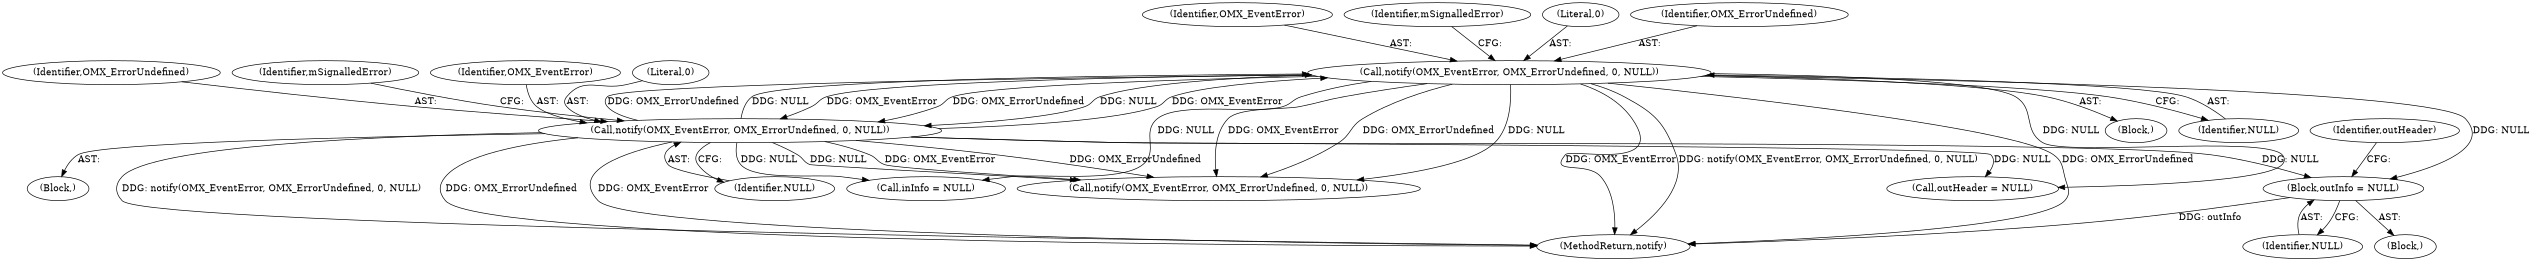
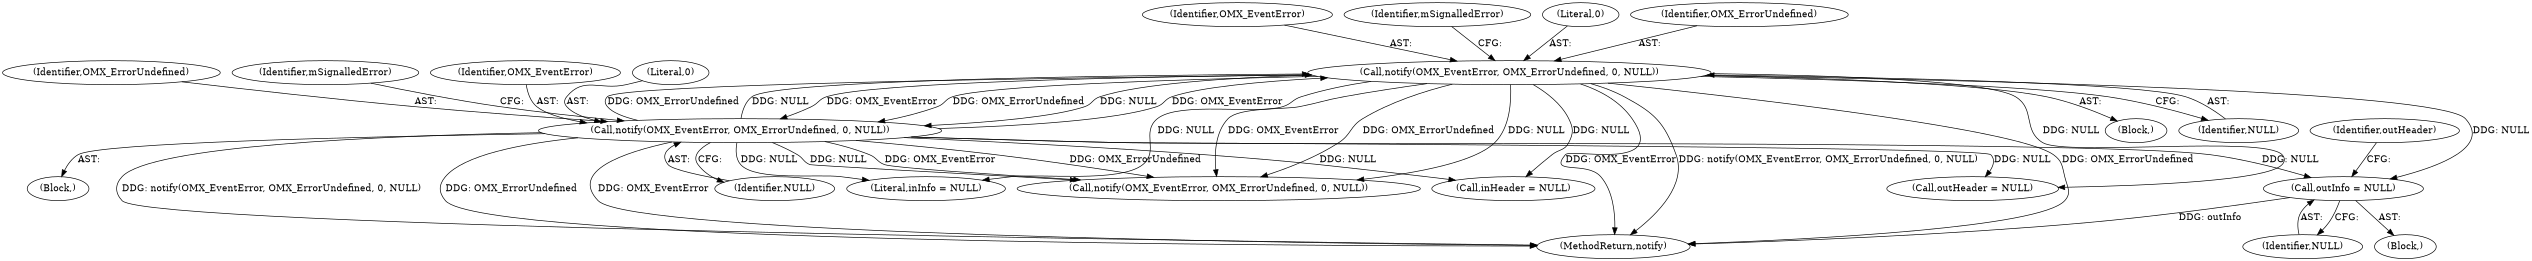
node "(Call,inInfo = NULL)": label "(Call,inInfo = NULL)" -> "(Literal,inInfo = NULL)"
node "(Call,inHeader = NULL)": added
node "(Block,outInfo = NULL)": label "(Block,outInfo = NULL)" -> "(Call,outInfo = NULL)"
